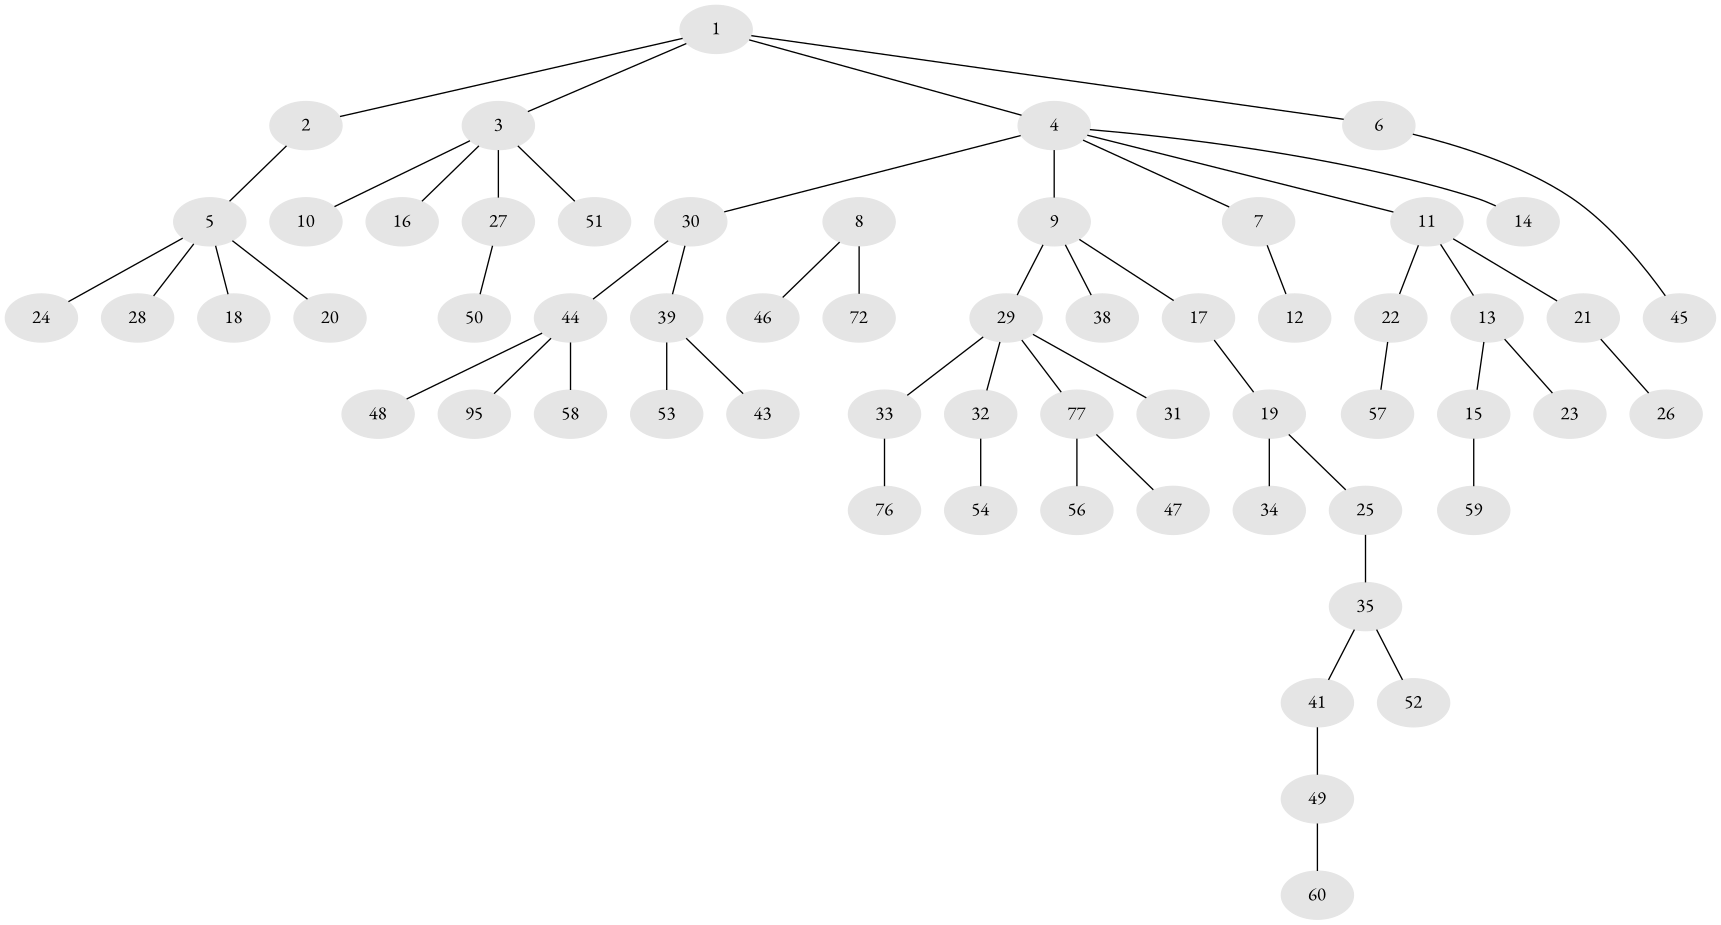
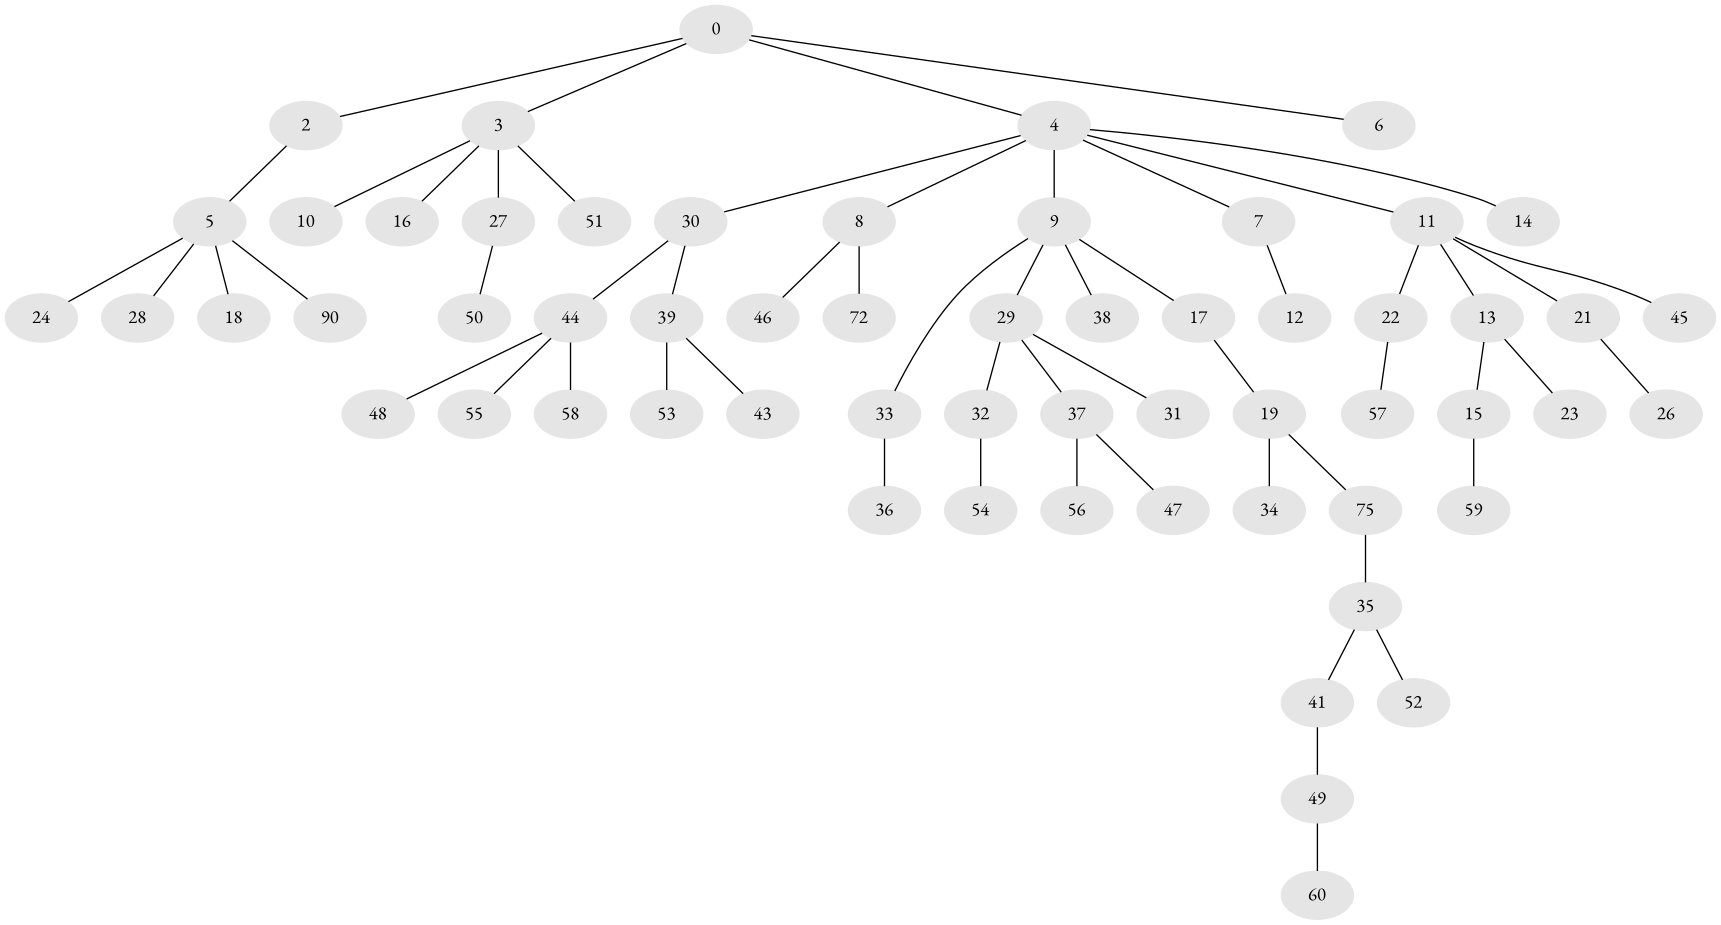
node "1": label "1" -> "0"
edge "4" -- "8": added
edge "6" -- "45": now "11" -- "45"
node "20": label "20" -> "90"
edge "29" -- "33": now "9" -- "33"
node "95": label "95" -> "55"
node "77": label "77" -> "37"
node "76": label "76" -> "36"
node "25": label "25" -> "75"
